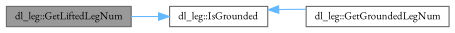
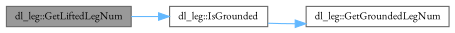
edge "dl_leg::GetGroundedLegNum" -> "dl_leg::IsGrounded": reversed
